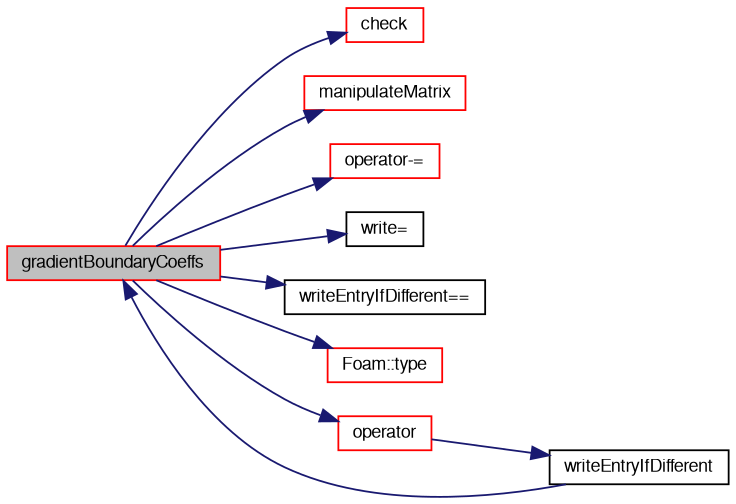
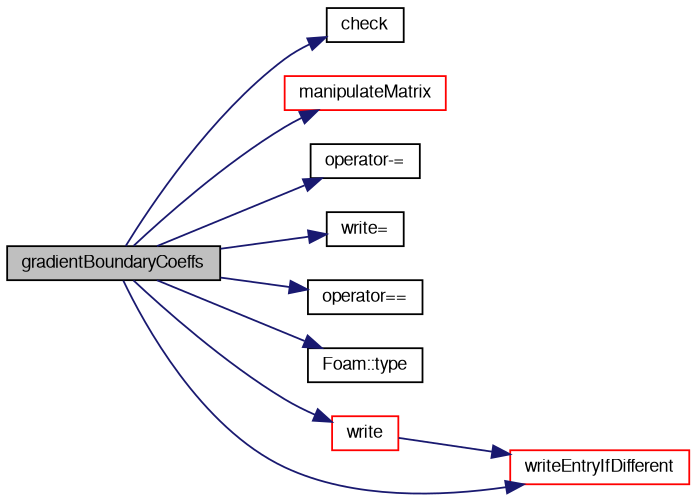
node "check": color red -> black
node "operator-=": color red -> black
node "gradientBoundaryCoeffs": color red -> black
node "writeEntryIfDifferent==": label "writeEntryIfDifferent==" -> "operator=="
node "Foam::type": color red -> black
node "operator": label "operator" -> "write"
node "writeEntryIfDifferent": color black -> red
edge "writeEntryIfDifferent" -> "gradientBoundaryCoeffs": reversed
